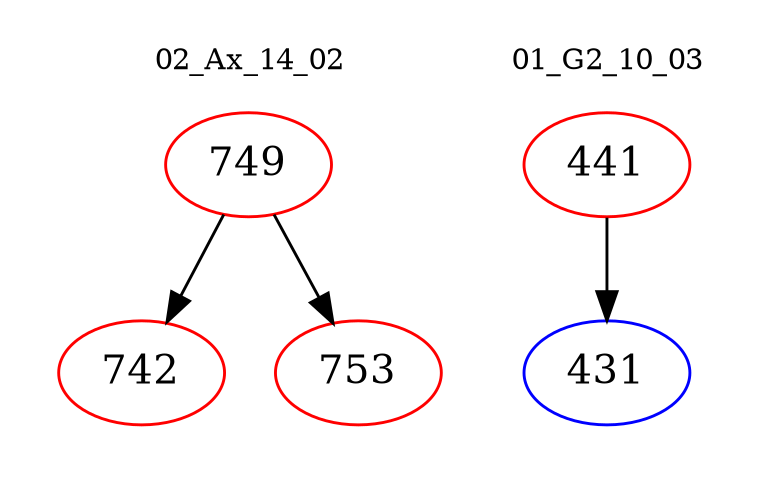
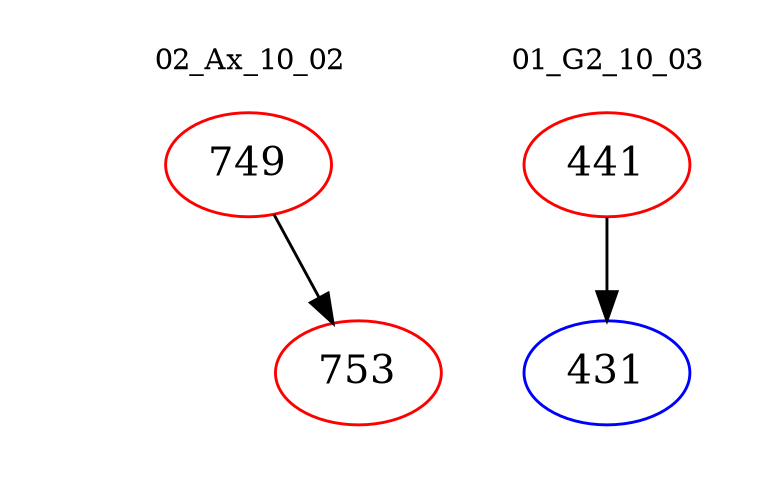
cluster "02_Ax_14_02": label "02_Ax_14_02" -> "02_Ax_10_02"
node "742": removed
